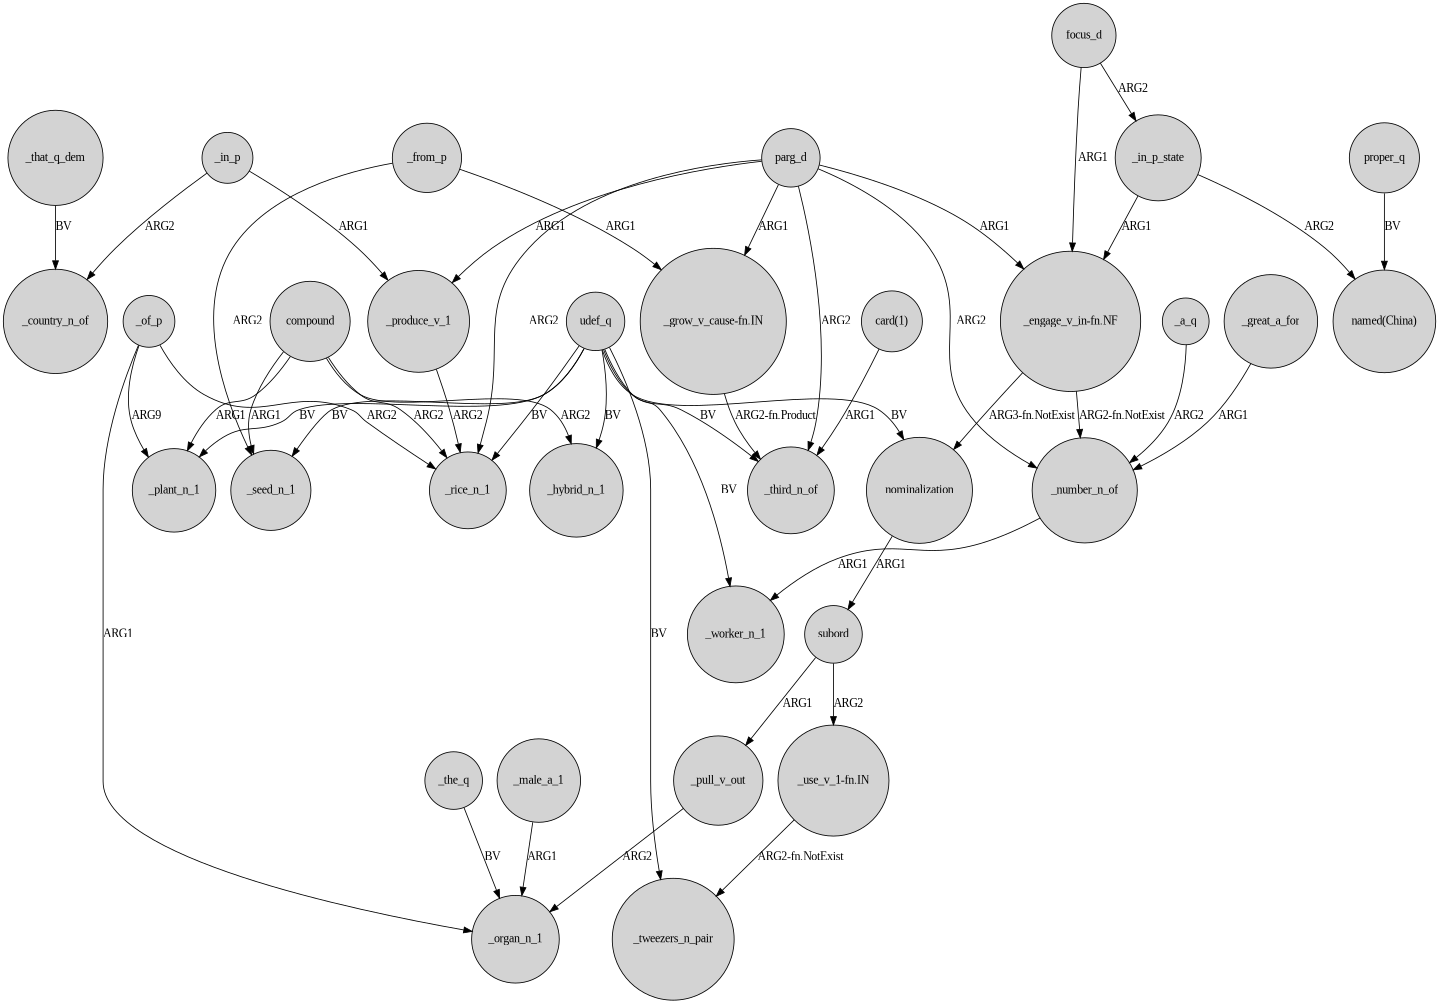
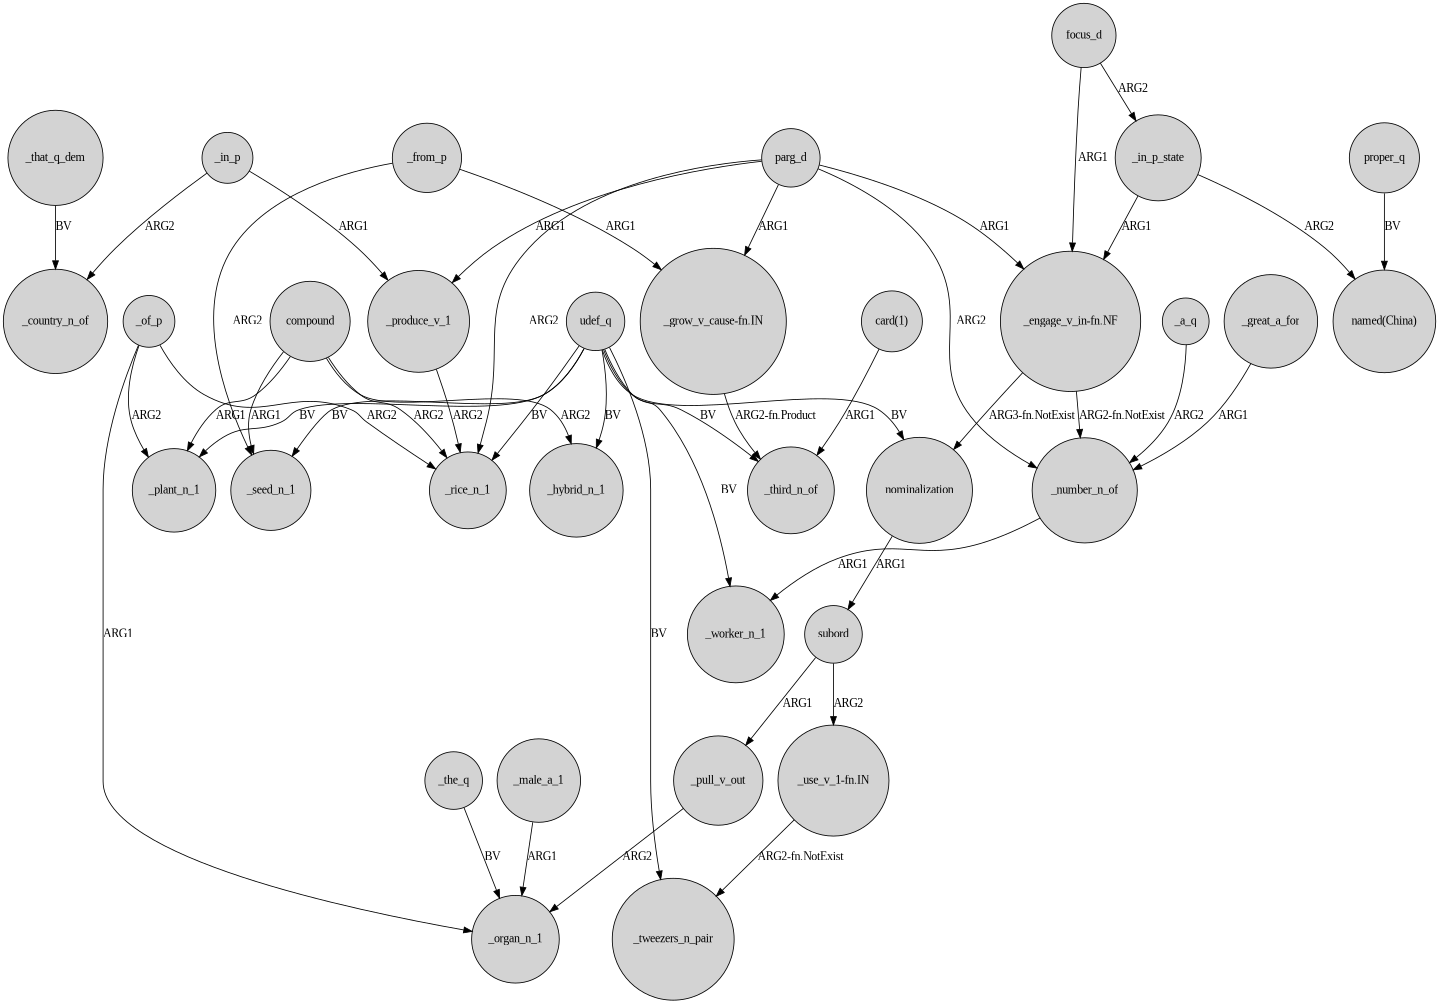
edge "parg_d" -> "_third_n_of": removed, label "ARG2"
edge "_of_p" -> "_plant_n_1": label "ARG9" -> "ARG2"
